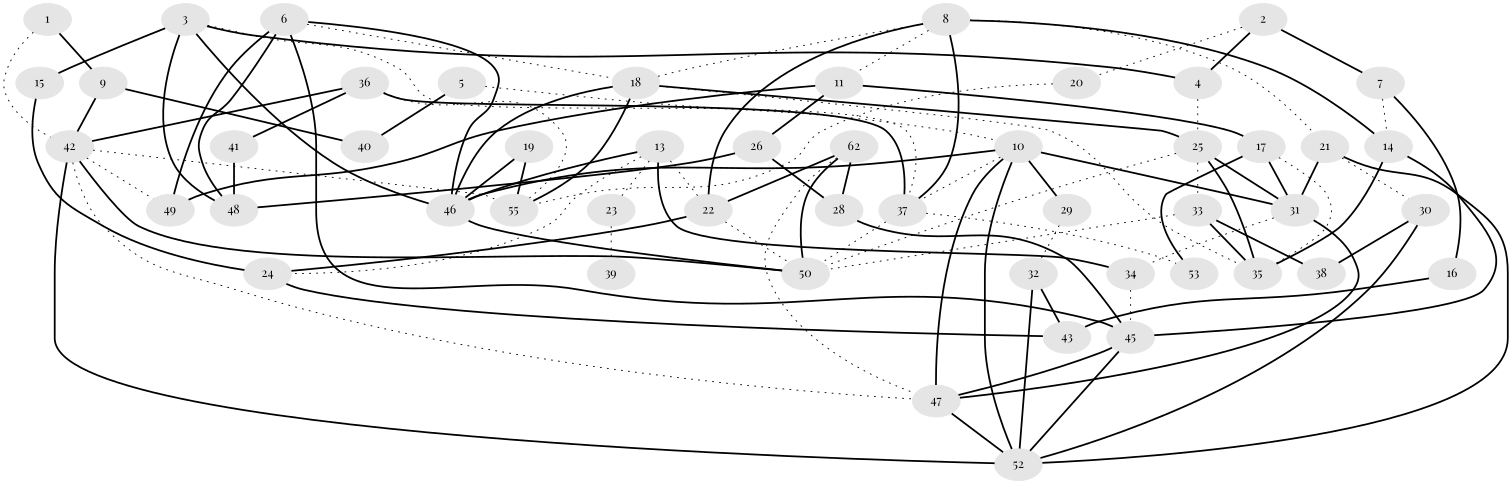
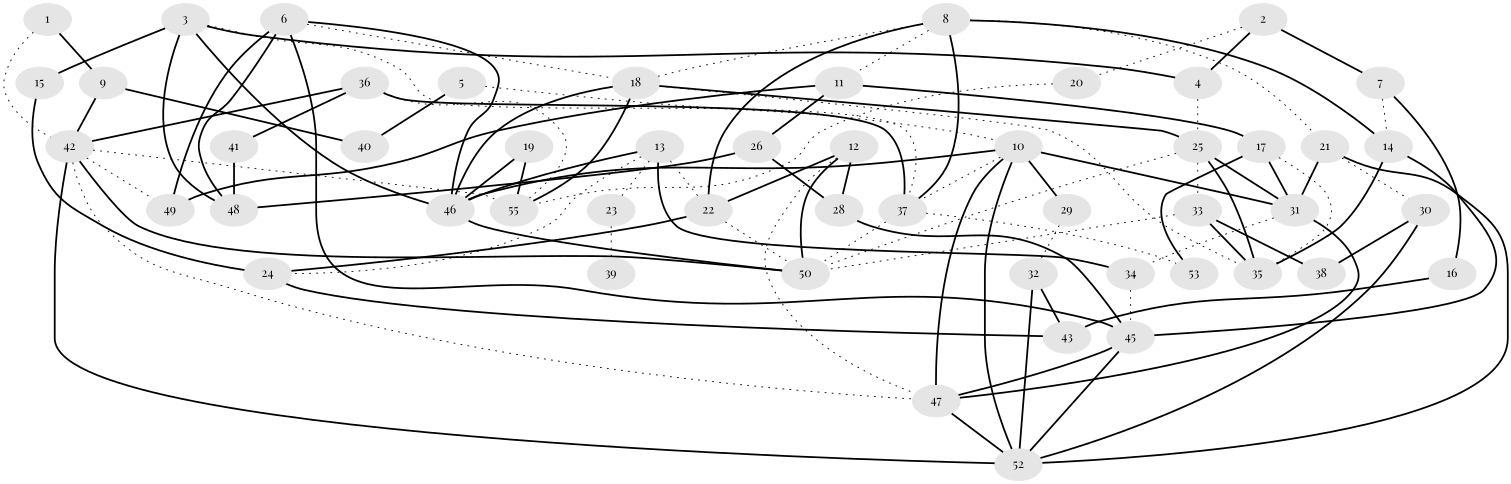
node "62": label "62" -> "12"
